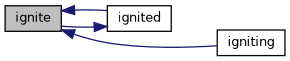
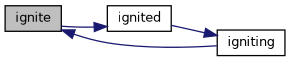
edge "ignited" -> "ignite": now "ignited" -> "igniting"
